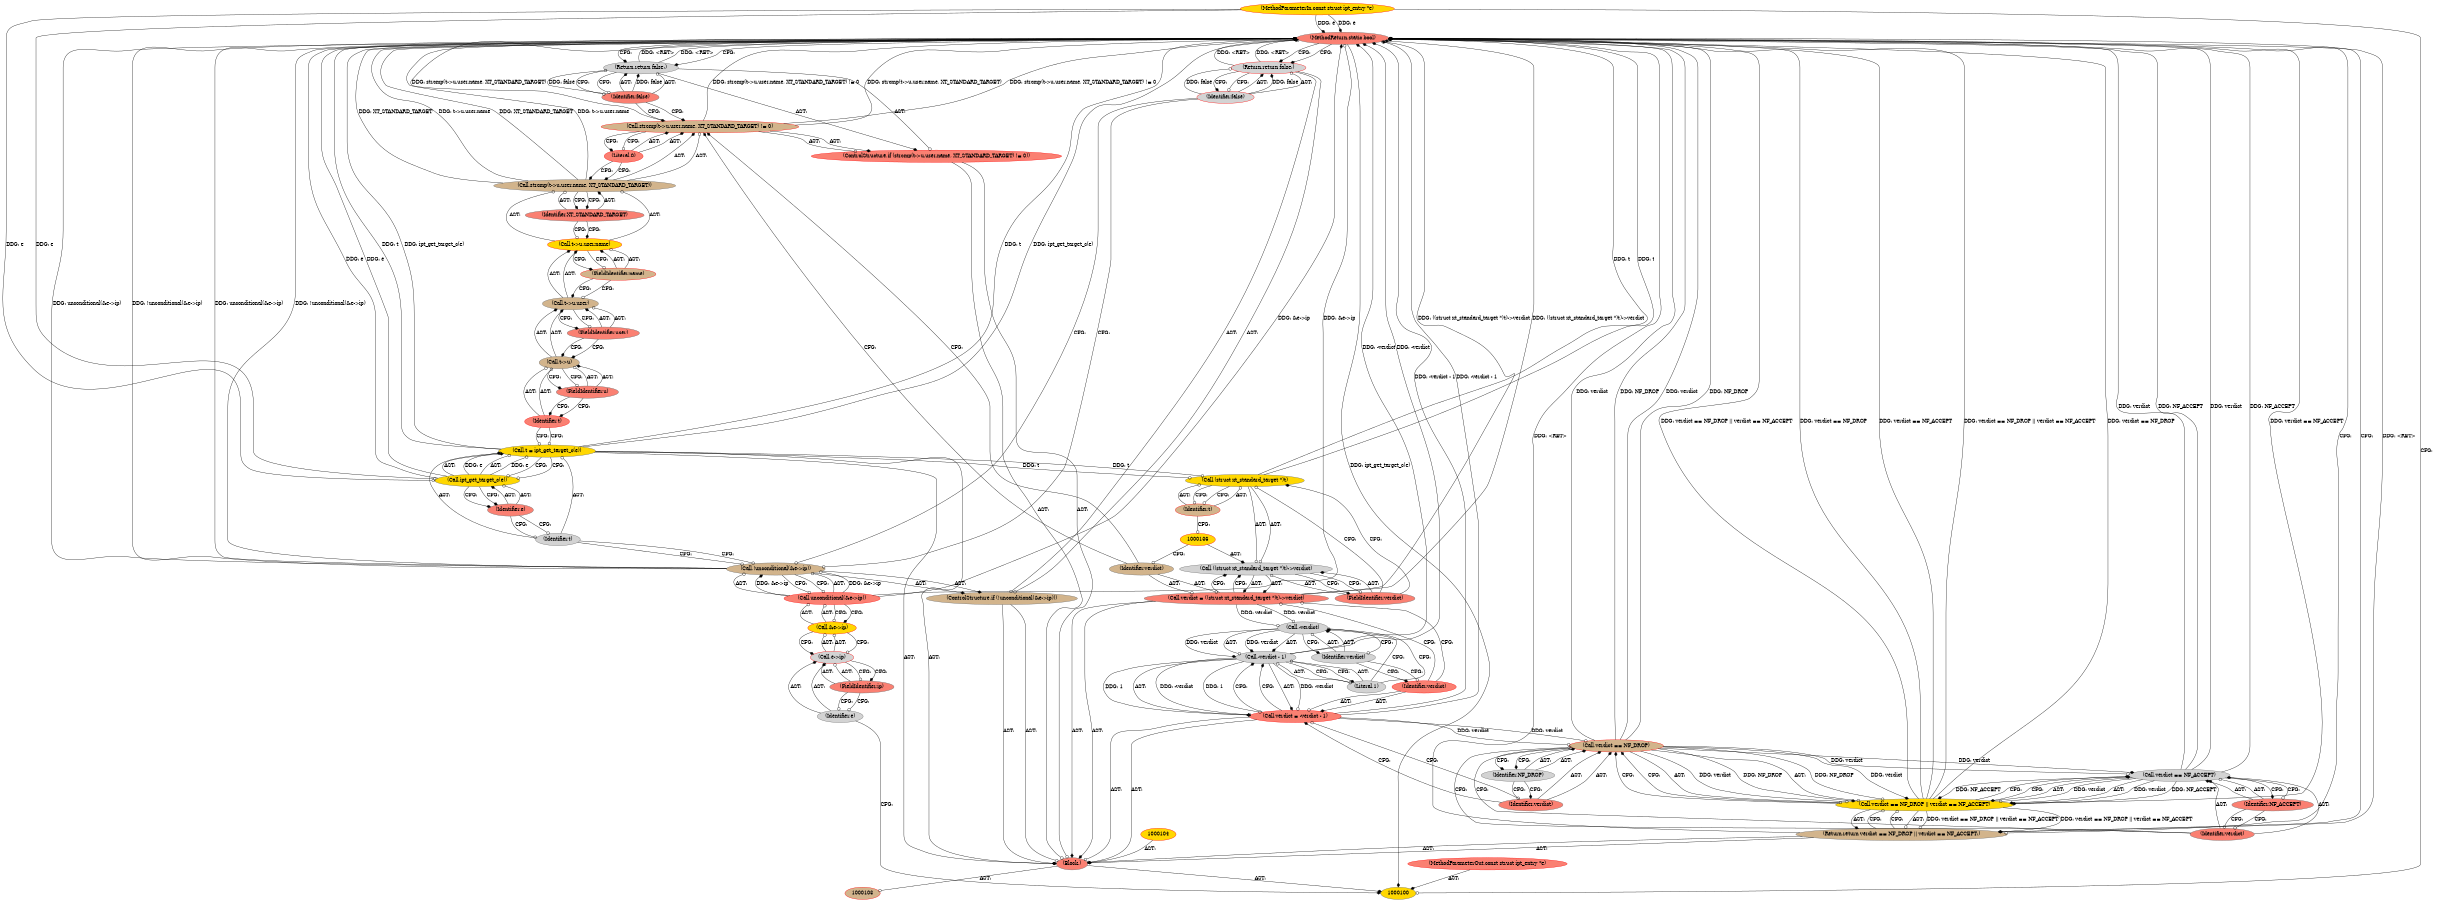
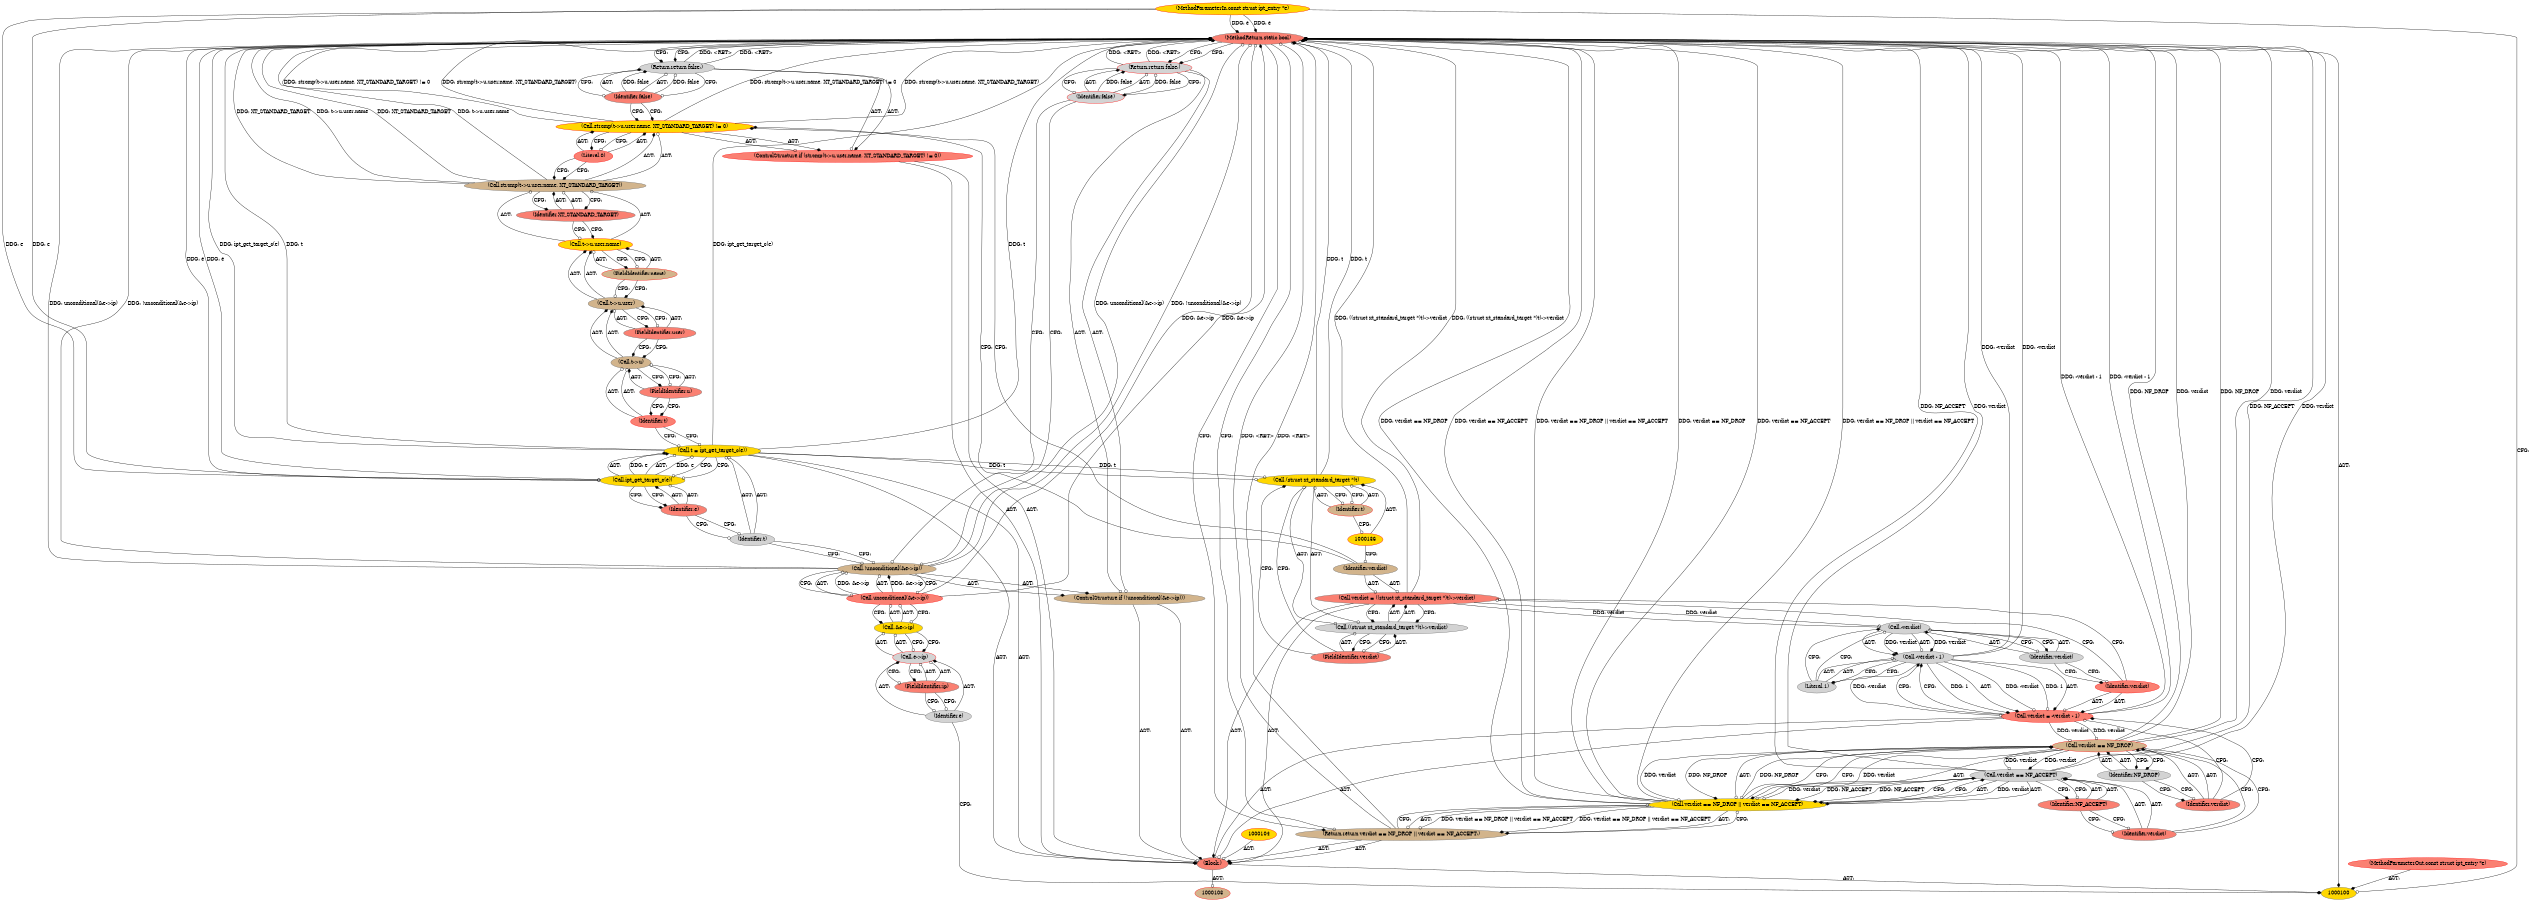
node "(Call,strcmp(t->u.user.name, XT_STANDARD_TARGET) != 0)": fillcolor tan -> gold
edge "(MethodReturn,static bool)" -> "1000100": label "DDG: ipt_get_target_c(e)" -> "AST: "
edge "1000136" -> "(Call,((struct xt_standard_target *)t)->verdict)": now "1000136" -> "(Call,(struct xt_standard_target *)t)"
node "(Call,&e->ip)": color red -> gray40
